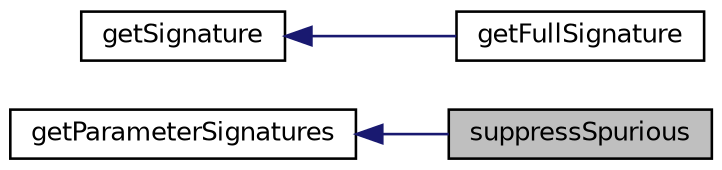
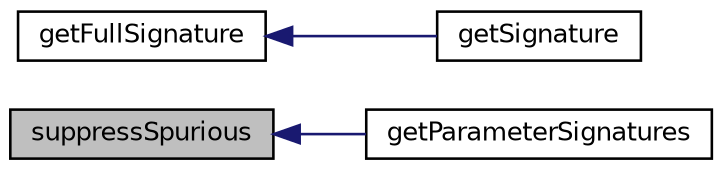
edge "getFullSignature" -> "getSignature": reversed
edge "suppressSpurious" -> "getParameterSignatures": reversed
